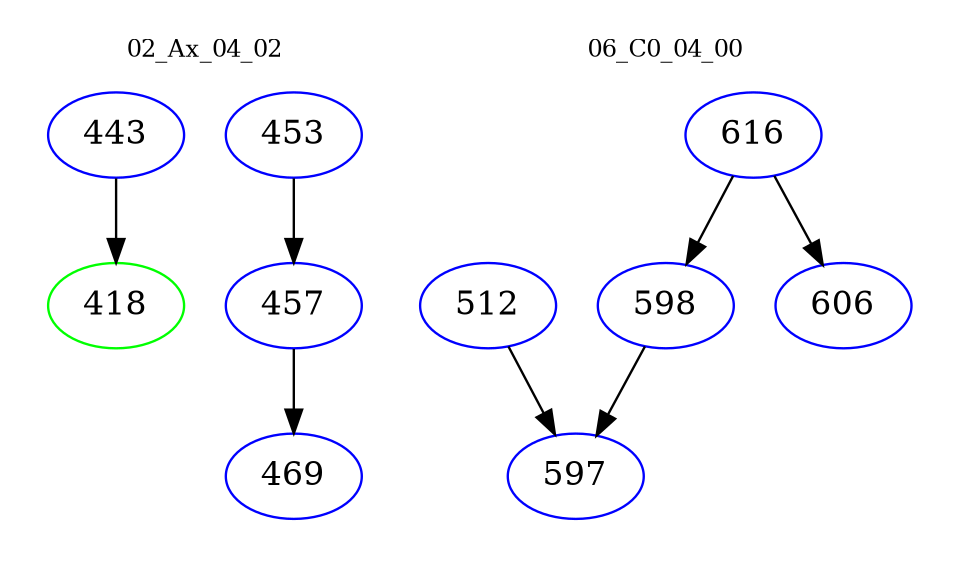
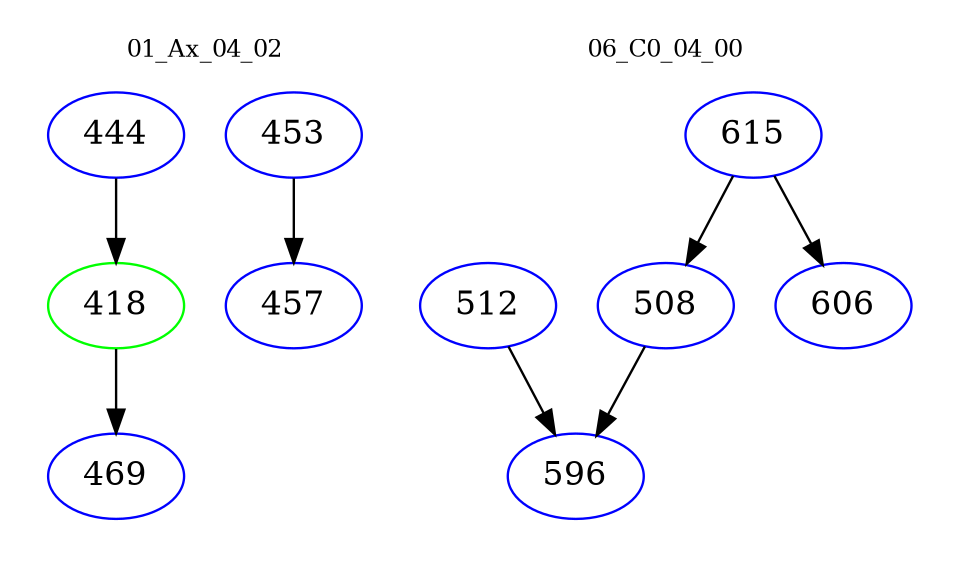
cluster "02_Ax_04_02": label "02_Ax_04_02" -> "01_Ax_04_02"
node "443": label "443" -> "444"
node "616": label "616" -> "615"
node "598": label "598" -> "508"
edge "457" -> "469": now "418" -> "469"
node "597": label "597" -> "596"
